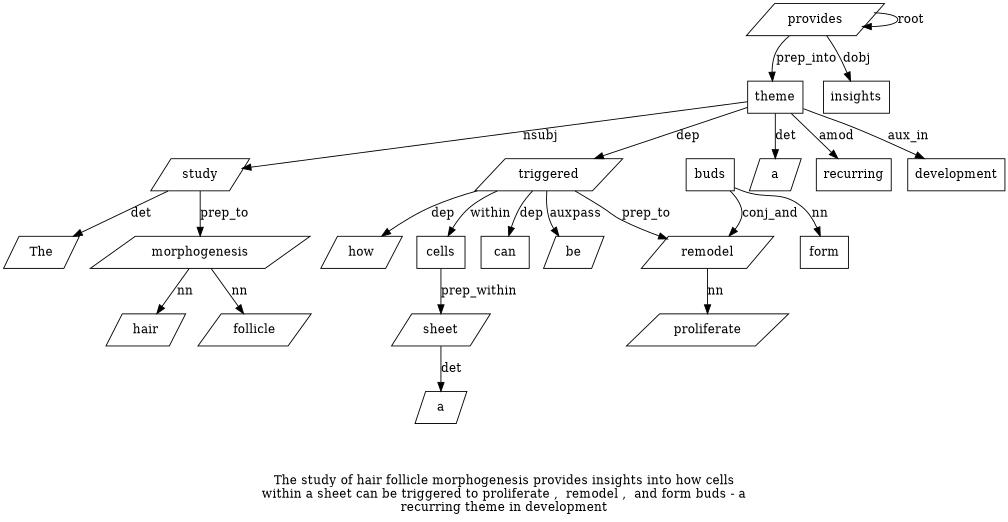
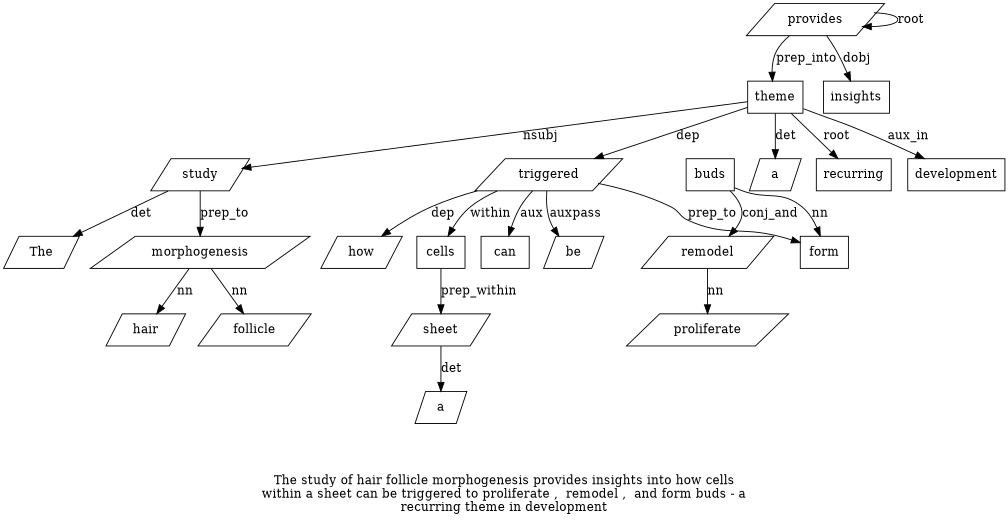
edge "theme" -> "recurring": label "amod" -> "root"
edge "triggered" -> "can": label "dep" -> "aux"
edge "triggered" -> "remodel": now "triggered" -> "form"
